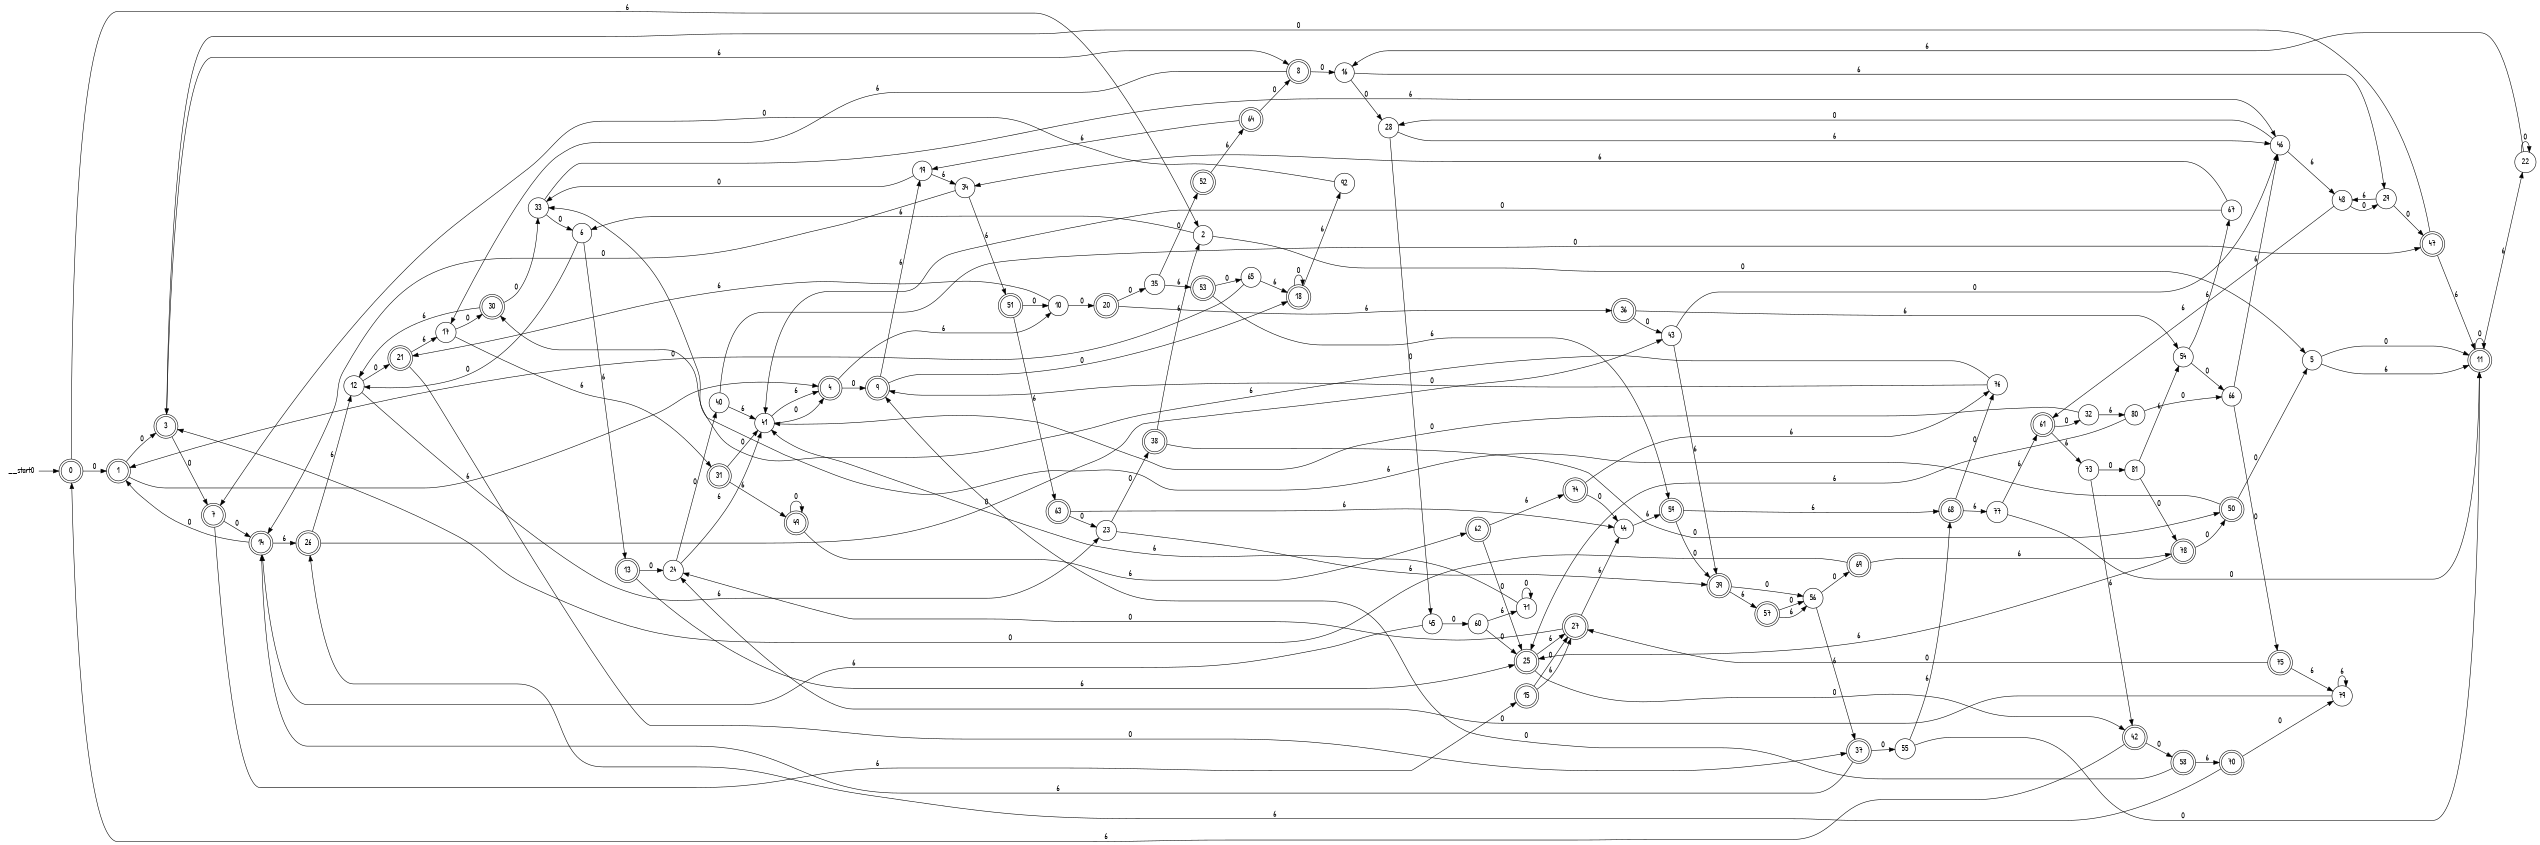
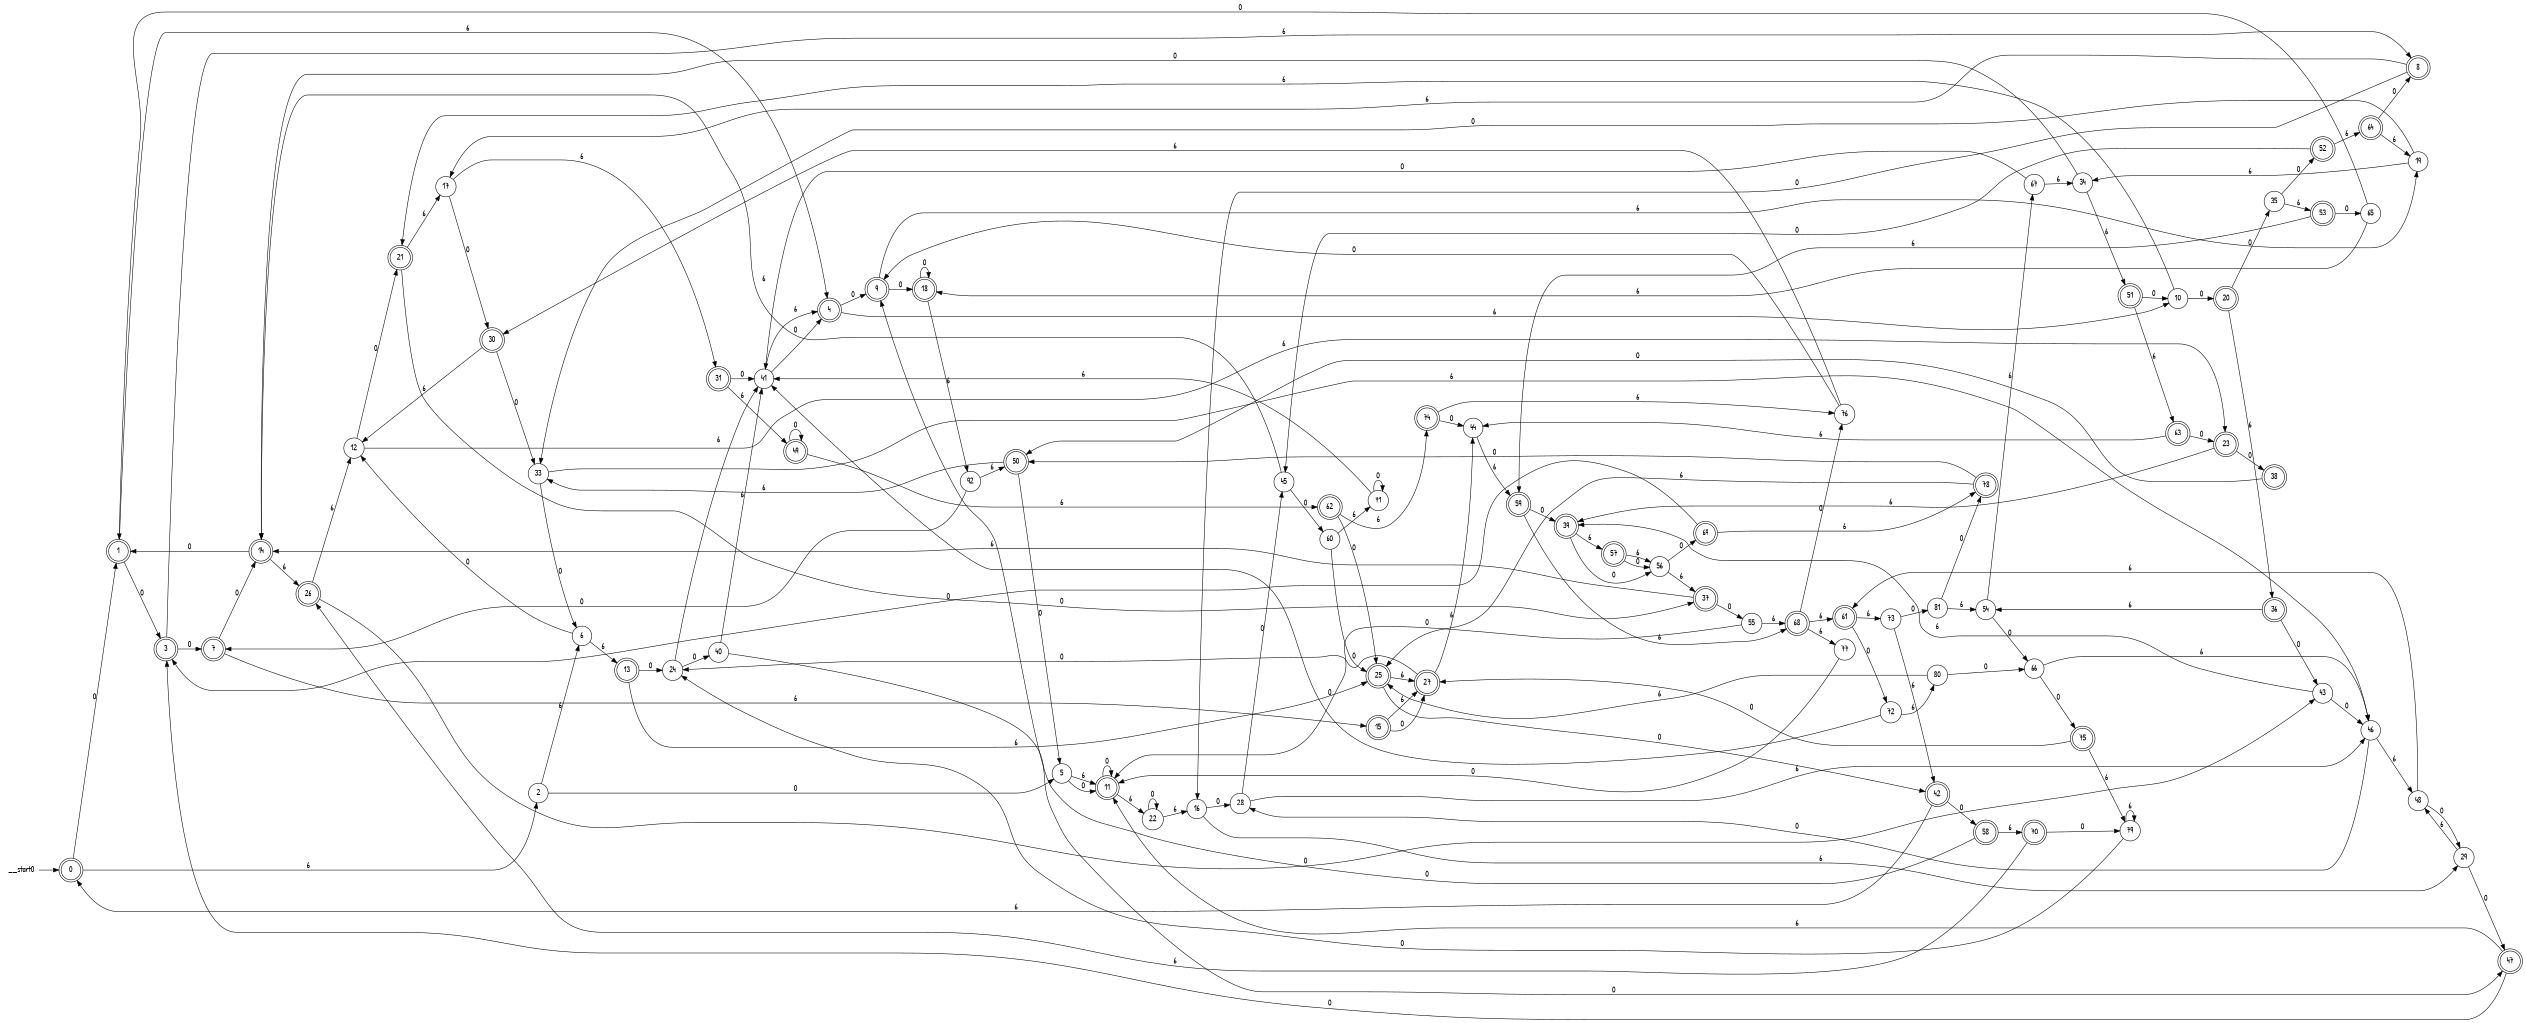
edge "52" -> "45": added, label "0"
edge "38" -> "2": removed, label "6"
node "32": label "32" -> "72"
edge "77" -> "61": now "68" -> "61"
edge "92" -> "50": added, label "6"
node "23": shape circle -> doublecircle
